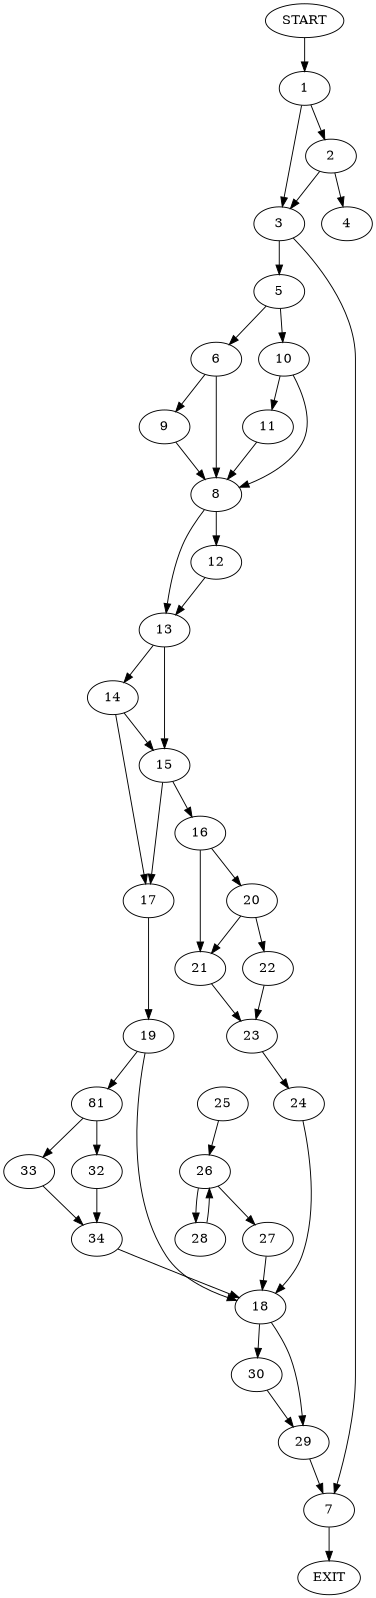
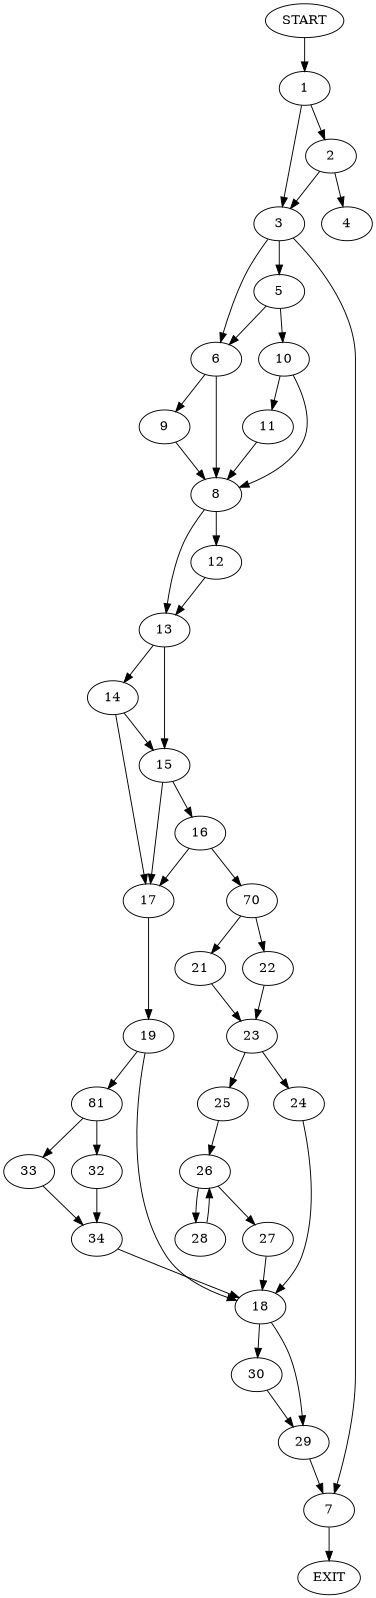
edge "3" -> "6": added
edge "16" -> "21": now "16" -> "17"
node "20": label "20" -> "70"
edge "23" -> "25": added
